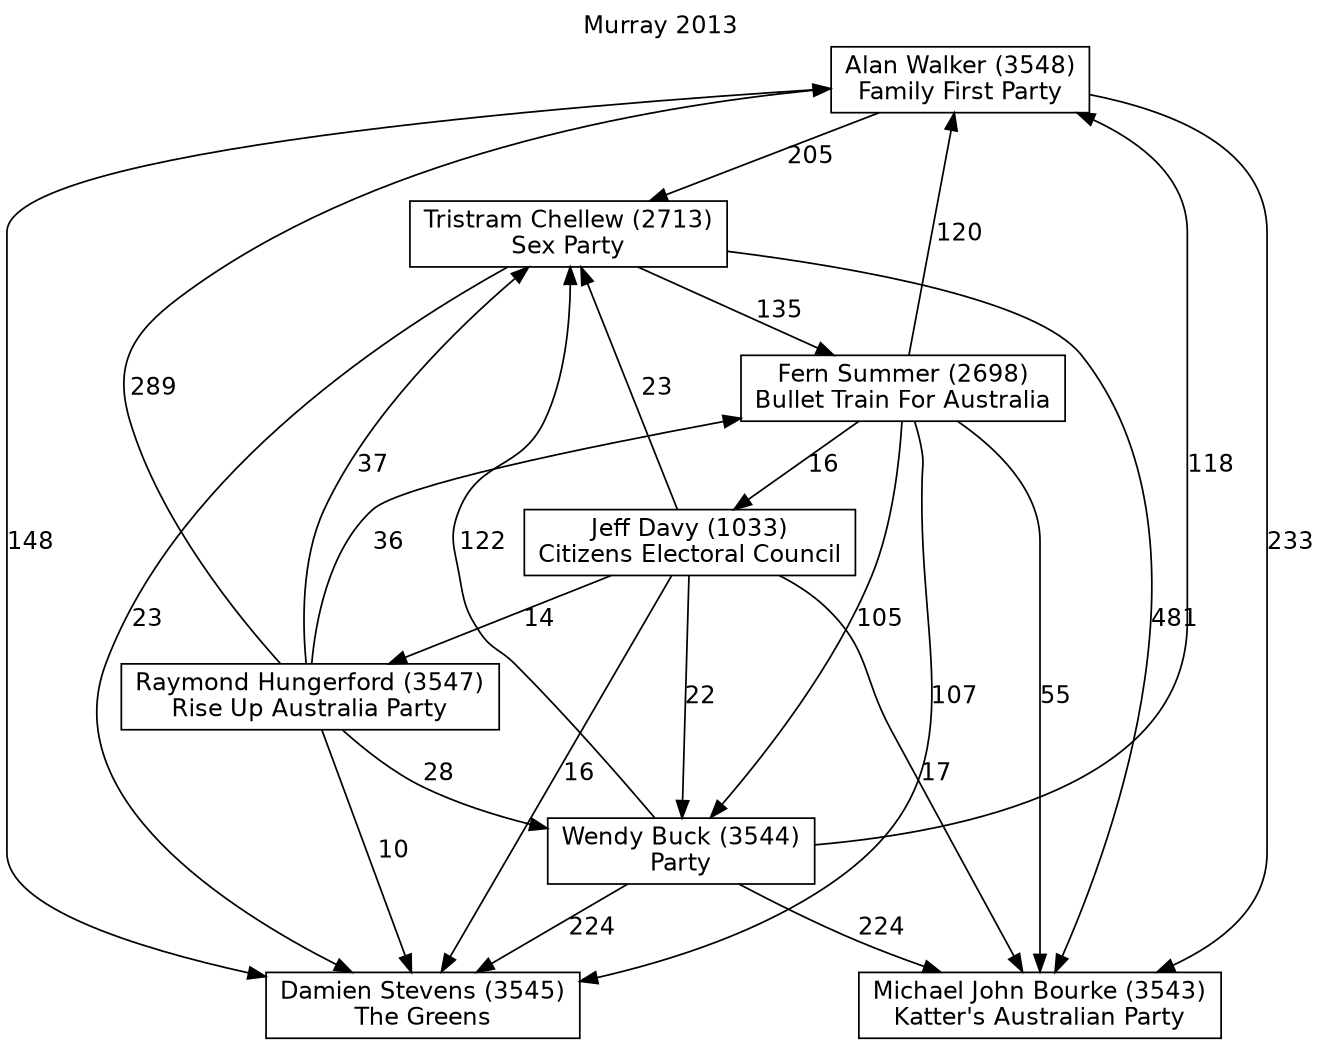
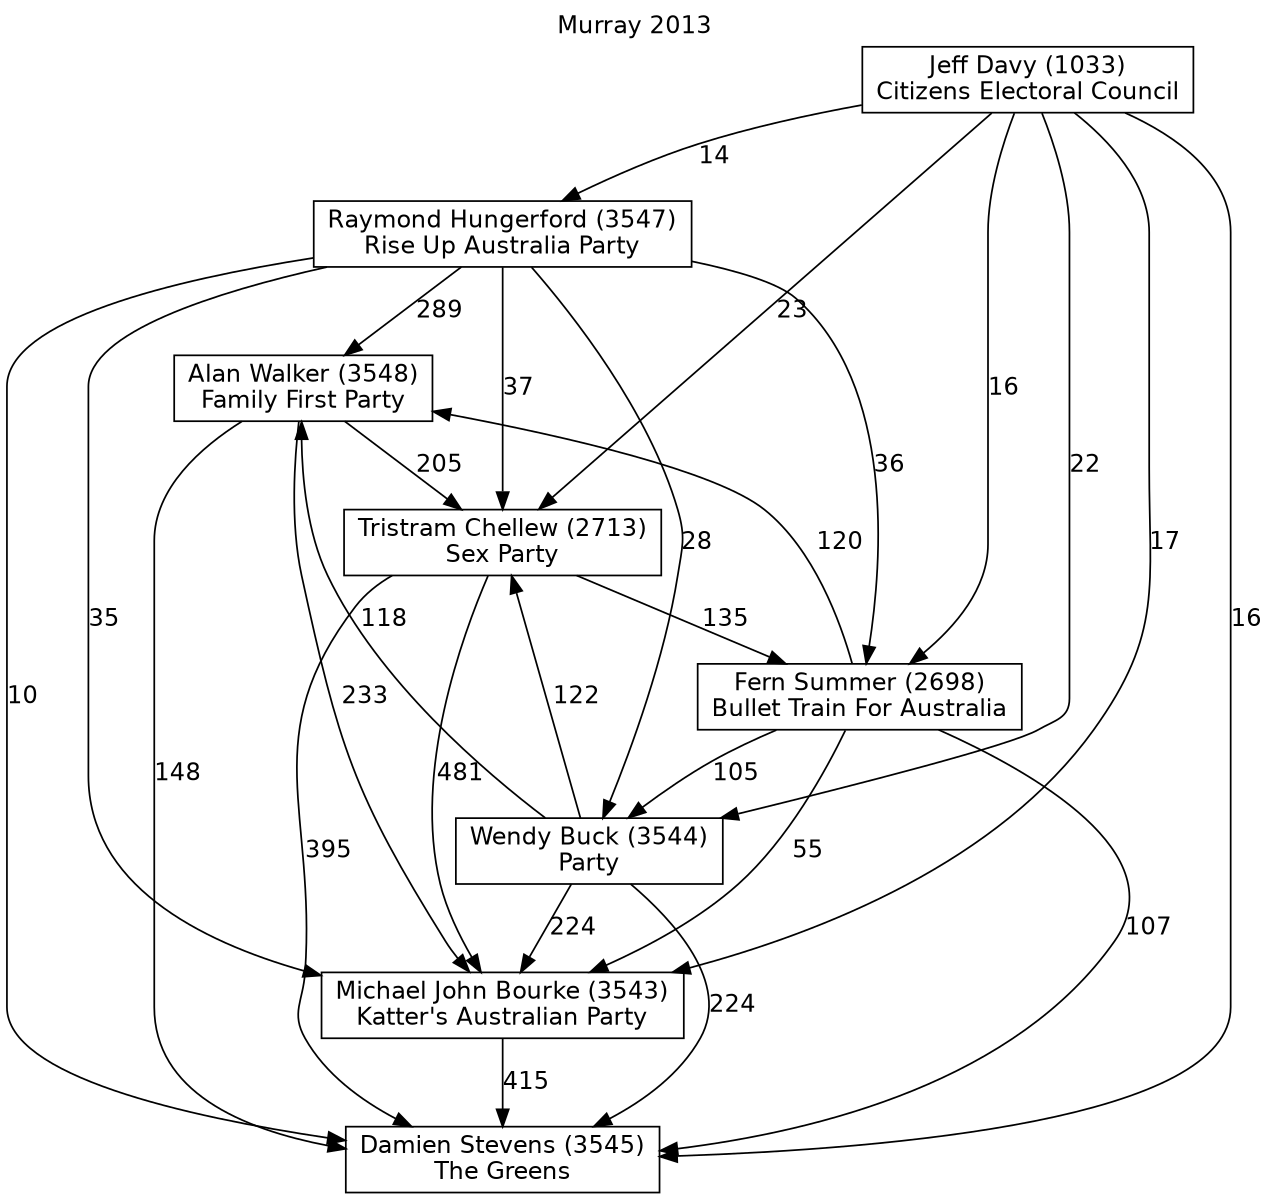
edge "Fern Summer (2698) Bullet Train For Australia" -> "Jeff Davy (1033) Citizens Electoral Council": reversed
edge "Raymond Hungerford (3547) Rise Up Australia Party" -> "Michael John Bourke (3543) Katter's Australian Party": added, label "35"
edge "Tristram Chellew (2713) Sex Party" -> "Damien Stevens (3545) The Greens": label "23" -> "395"
edge "Michael John Bourke (3543) Katter's Australian Party" -> "Damien Stevens (3545) The Greens": added, label "415"
